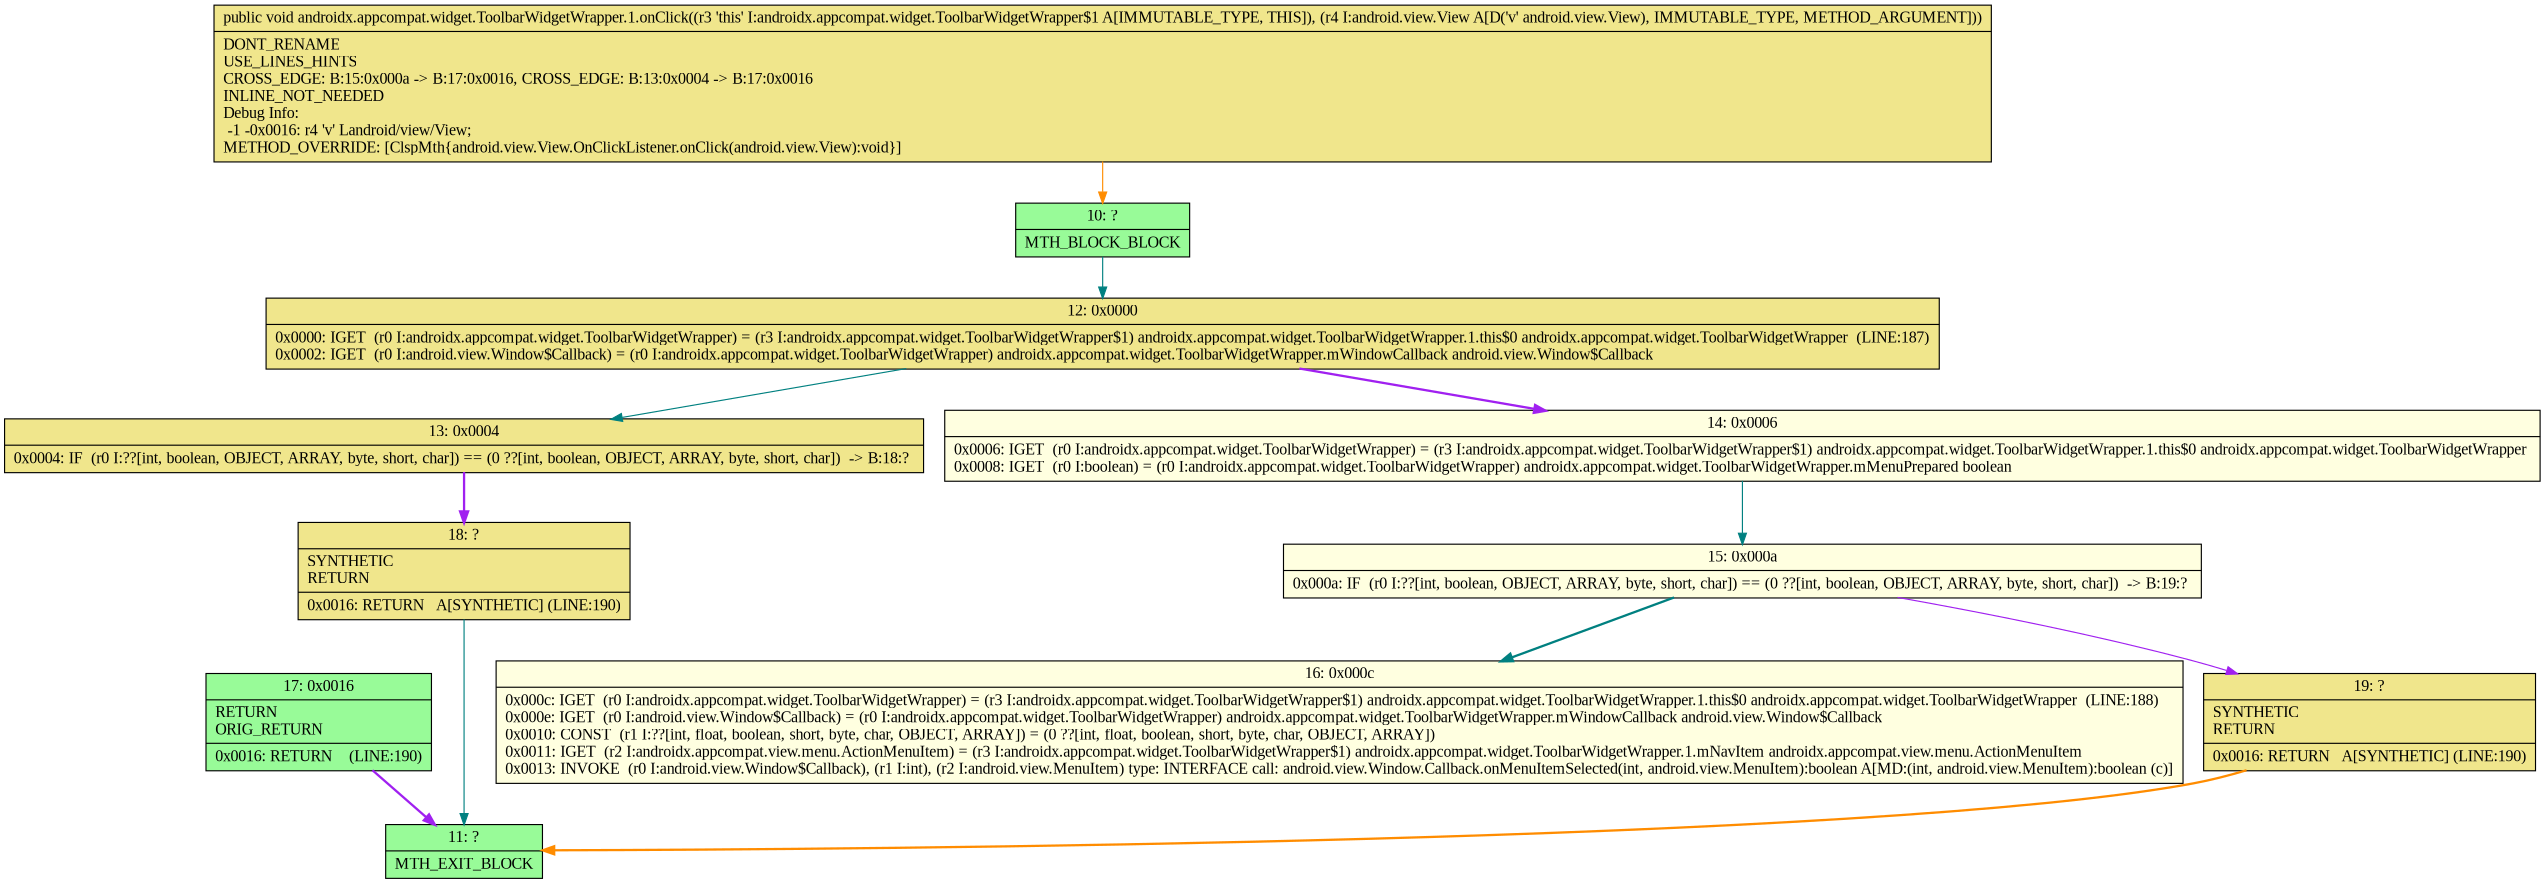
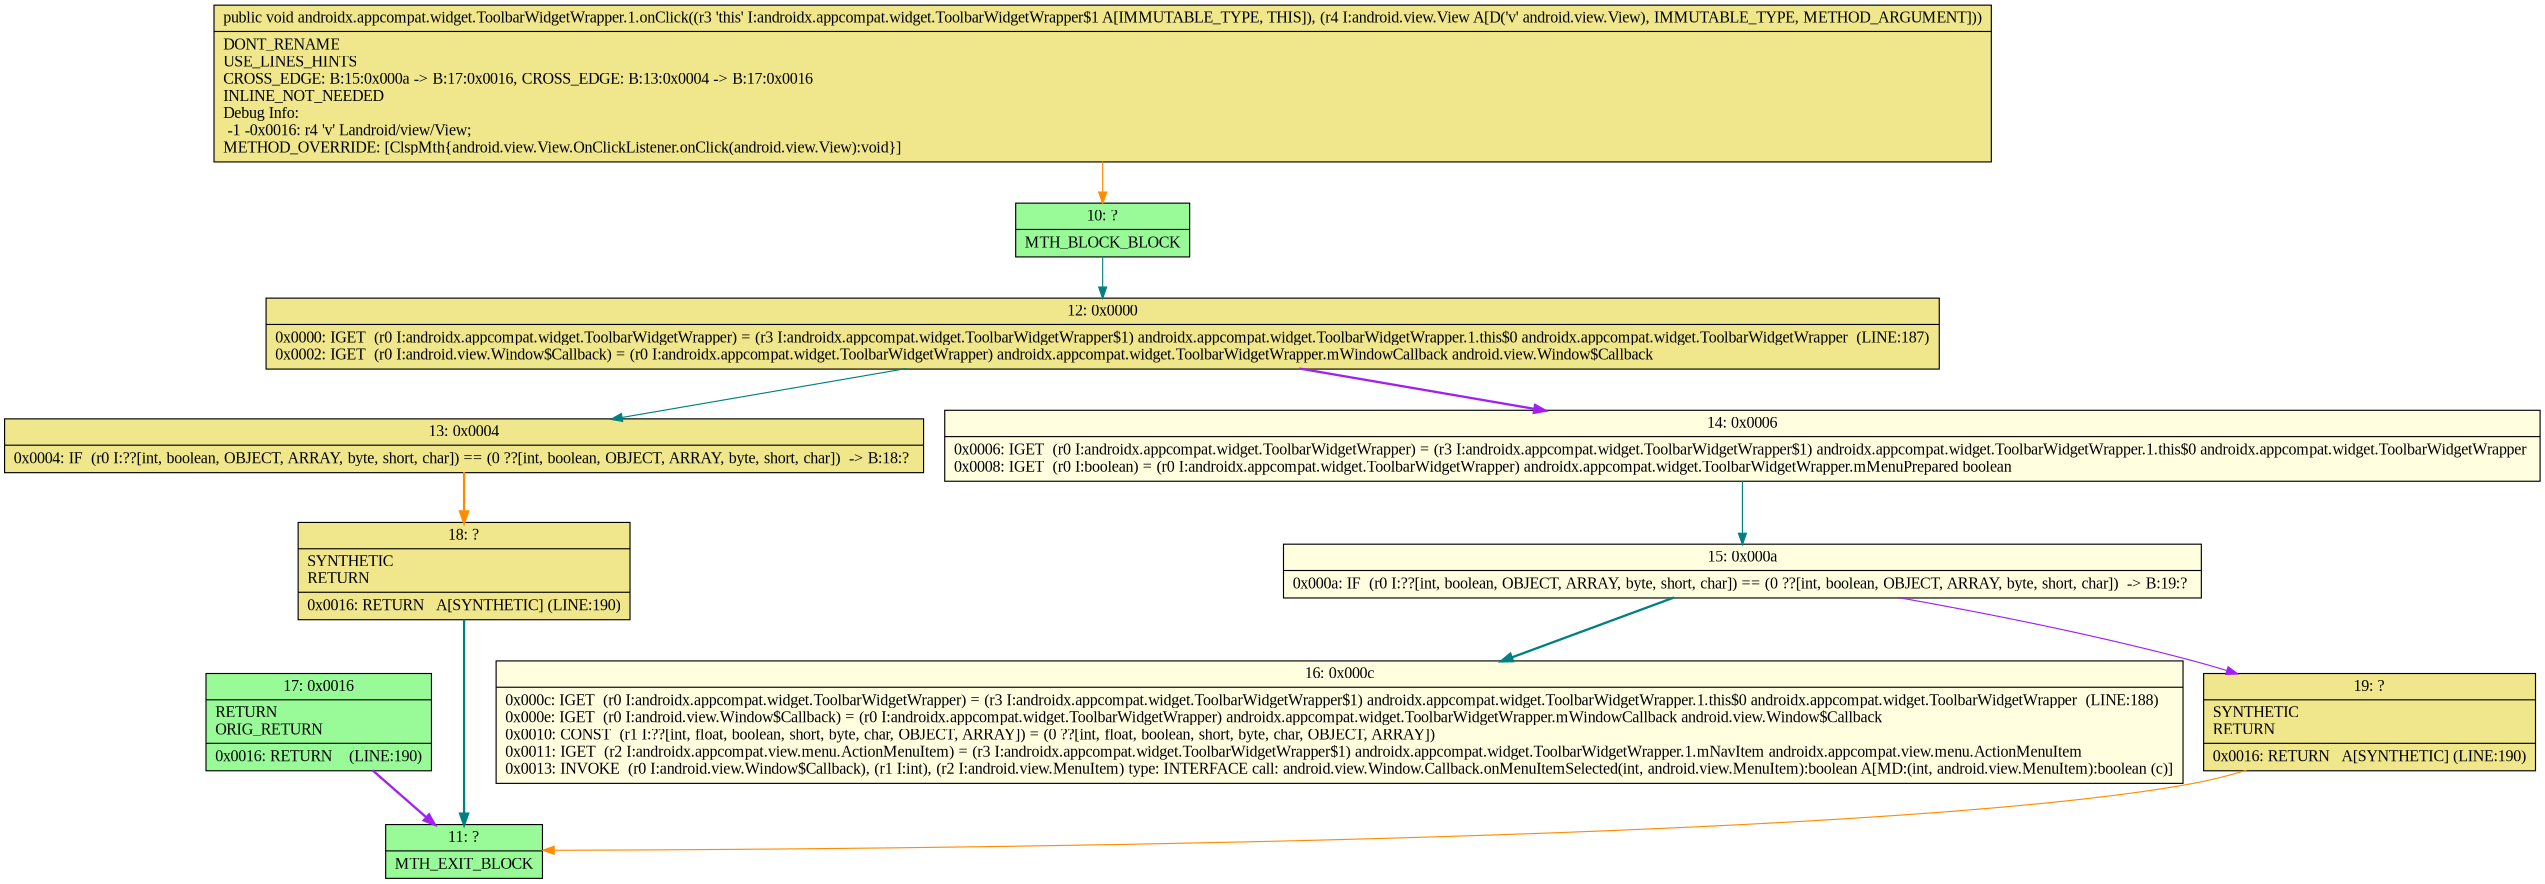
edge "13: 0x0004" -> "18: ?": color purple -> darkorange
edge "18: ?" -> "11: ?": style solid -> bold
edge "19: ?" -> "11: ?": style bold -> solid
